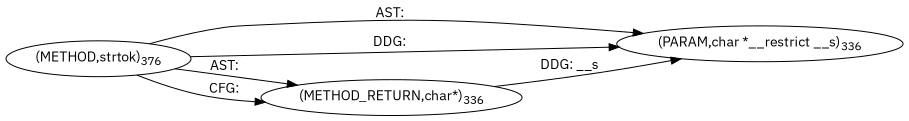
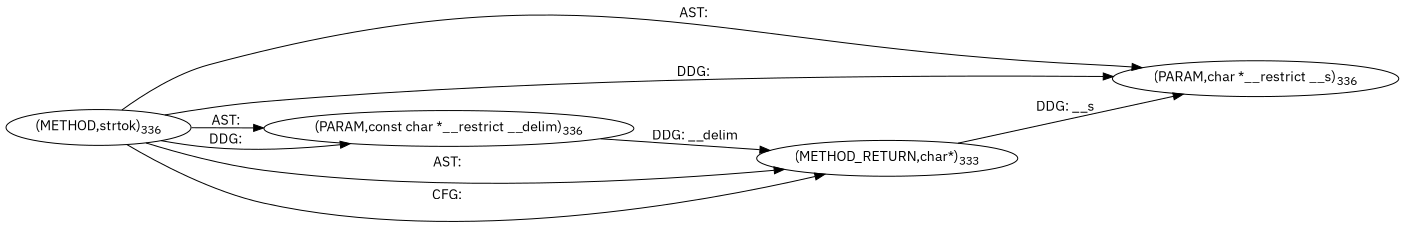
node "(METHOD,strtok)": text "376" -> "336"
node "(METHOD_RETURN,char*)": text "336" -> "333"
node "(PARAM,const char *__restrict __delim)": added
